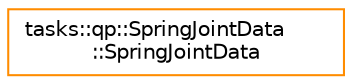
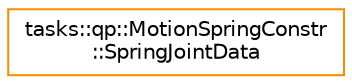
node "tasks::qp::SpringJointData ::SpringJointData": label "tasks::qp::SpringJointData ::SpringJointData" -> "tasks::qp::MotionSpringConstr ::SpringJointData"
